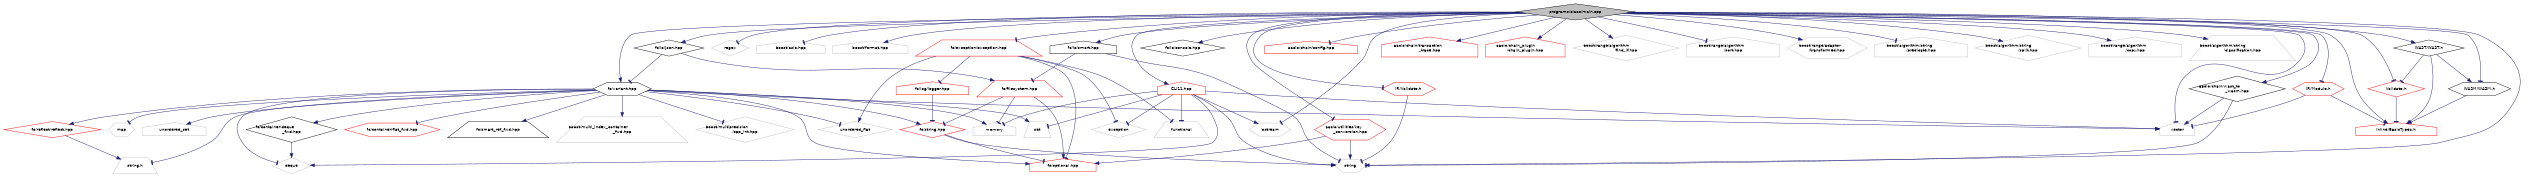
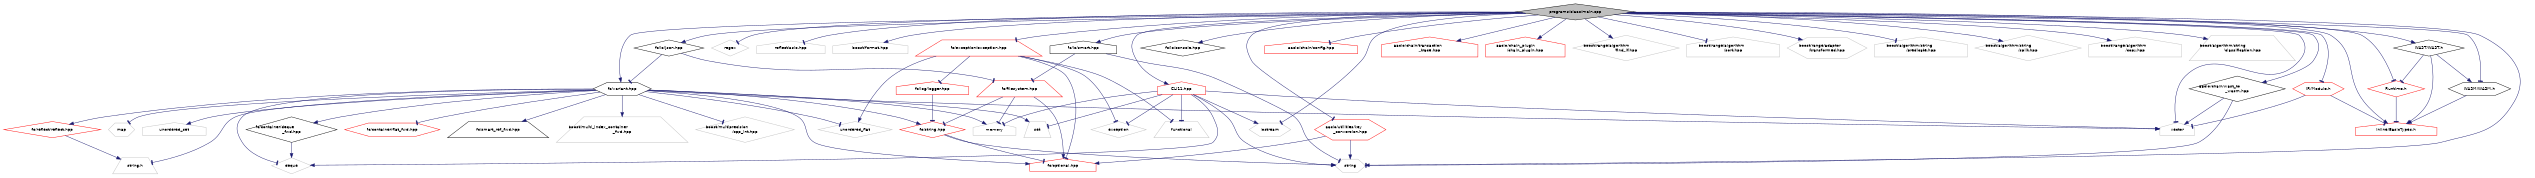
node "boost/asio.hpp": label "boost/asio.hpp" -> "reflect/asio.hpp"
edge "fc/io/json.hpp" -> "fc/filesystem.hpp": arrowhead normal -> tee
node "IR/Validate.h": removed
node "Validate.h": label "Validate.h" -> "Runtime.h"
